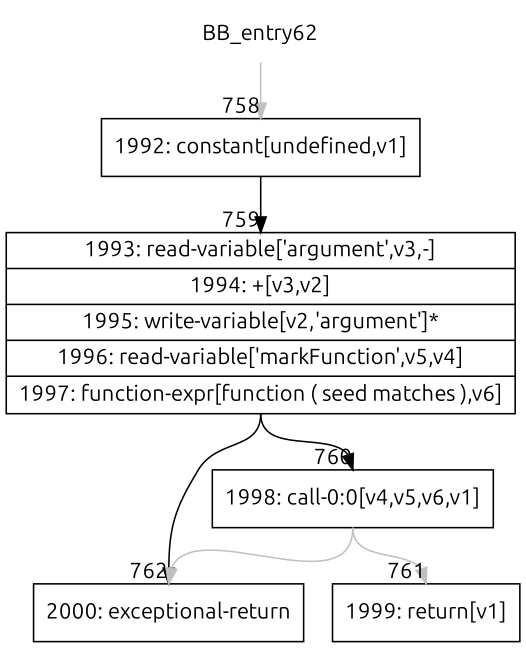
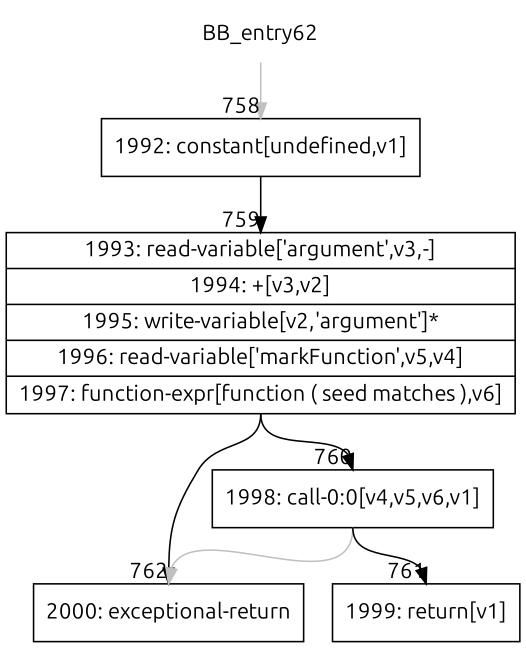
edge "1998: call-0:0[v4,v5,v6,v1]" -> "1999: return[v1]": color gray -> black
